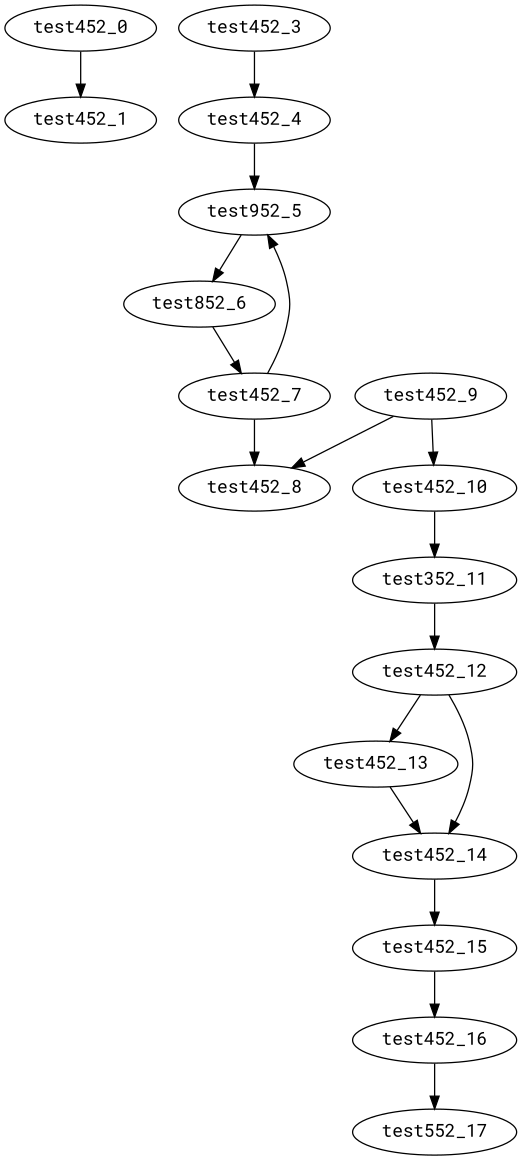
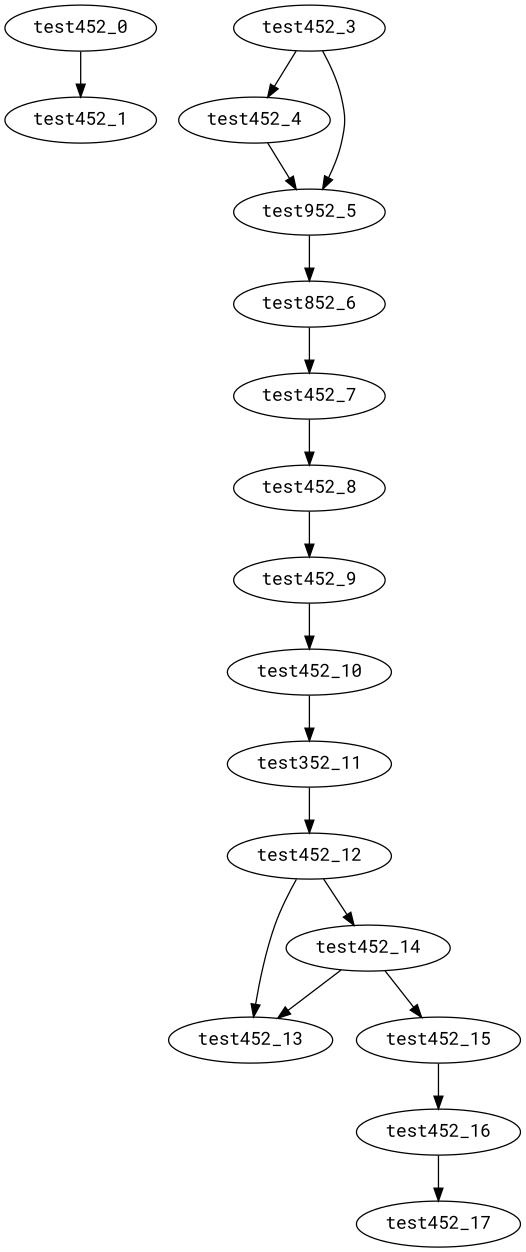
edge "test452_7" -> "test952_5": now "test452_3" -> "test952_5"
edge "test452_9" -> "test452_8": reversed
edge "test452_13" -> "test452_14": reversed
node "test552_17": label "test552_17" -> "test452_17"
